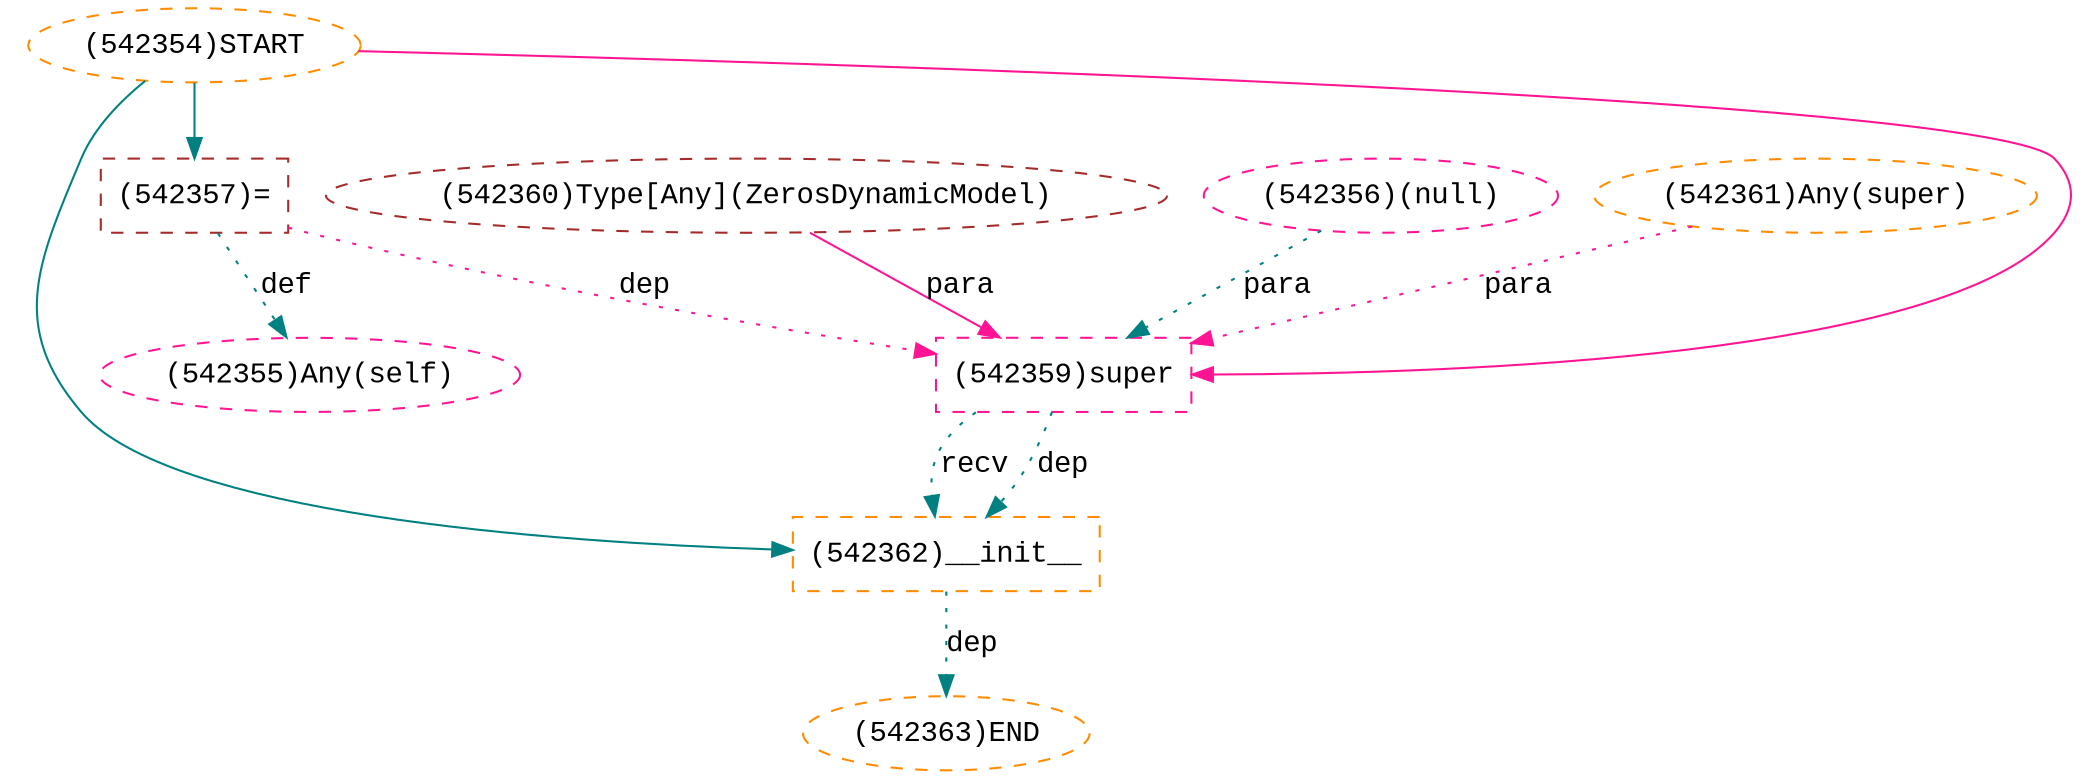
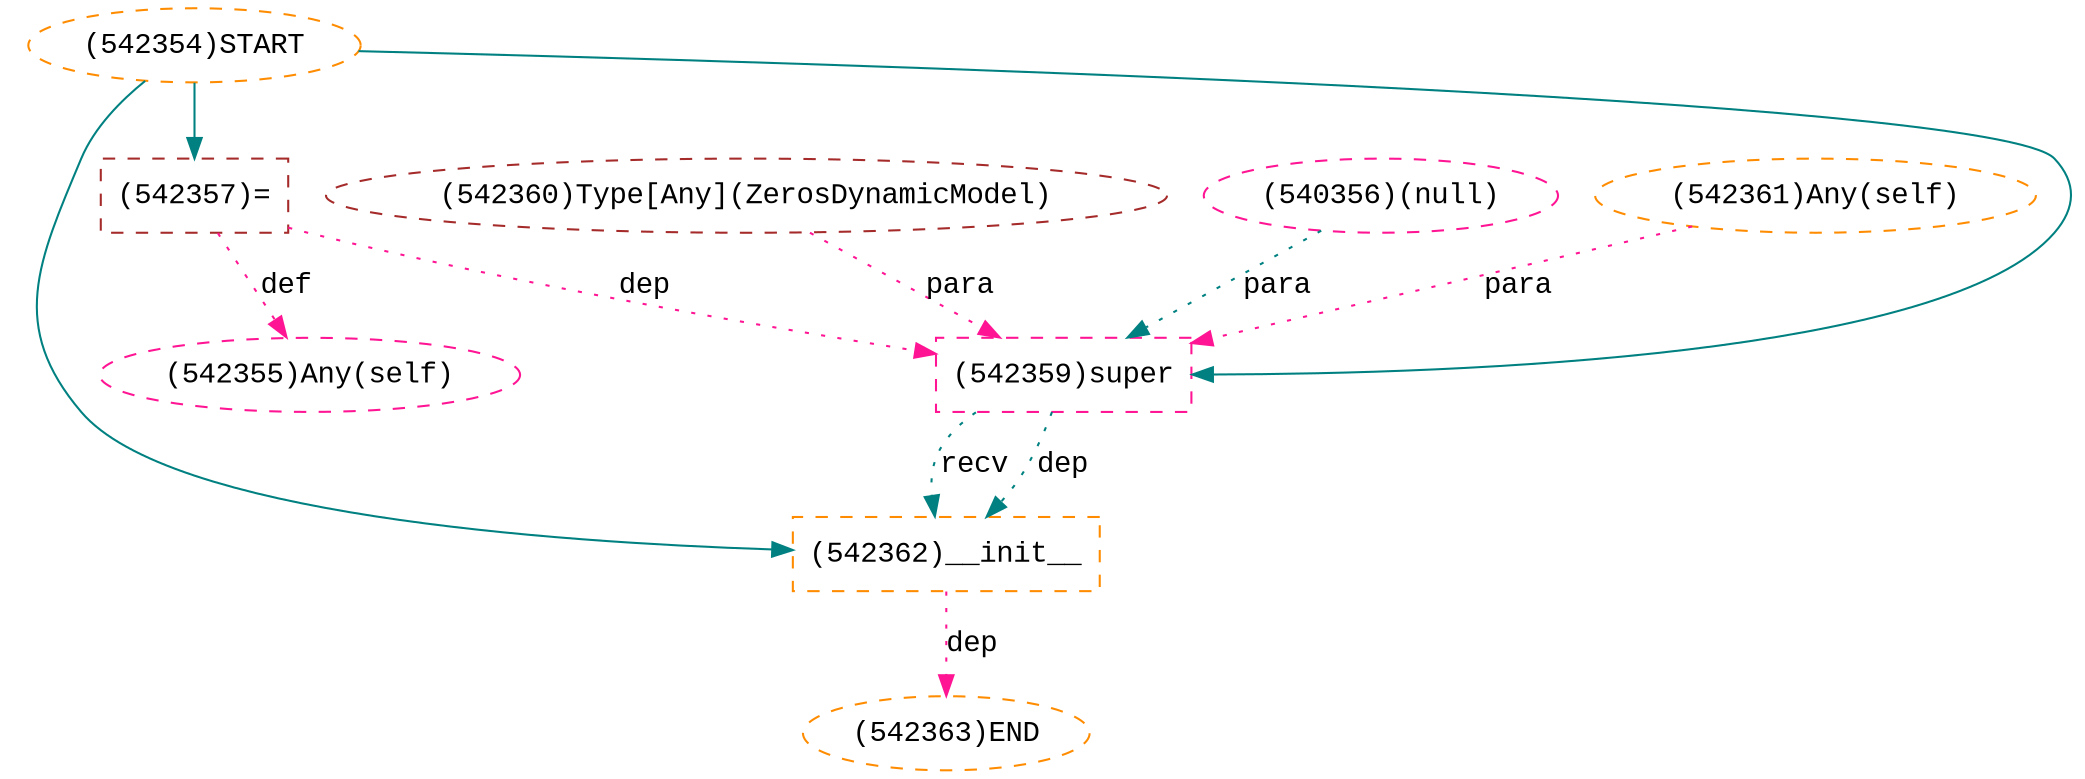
edge "(542354)START" -> "(542359)super": color deeppink -> teal
node "(542356)(null)": label "(542356)(null)" -> "(540356)(null)"
node "(542361)Any(super)": label "(542361)Any(super)" -> "(542361)Any(self)"
edge "(542357)=" -> "(542355)Any(self)": color teal -> deeppink
edge "(542360)Type[Any](ZerosDynamicModel)" -> "(542359)super": style solid -> dotted
edge "(542362)__init__" -> "(542363)END": color teal -> deeppink
